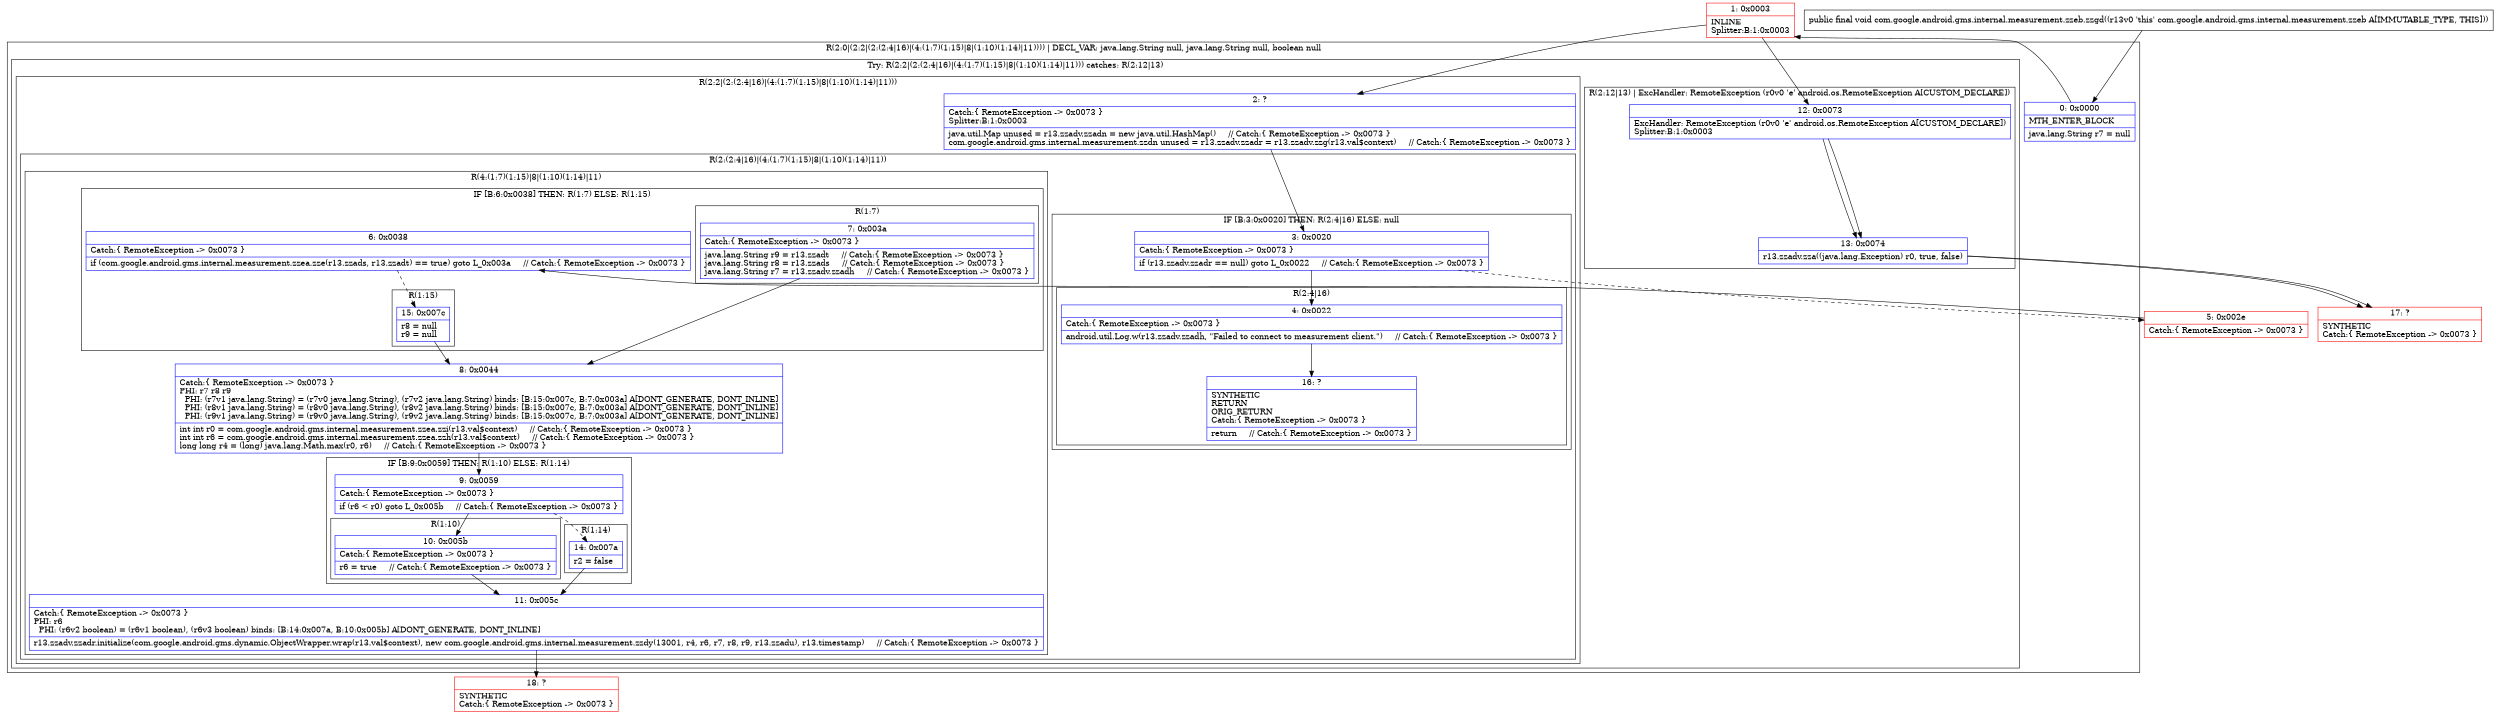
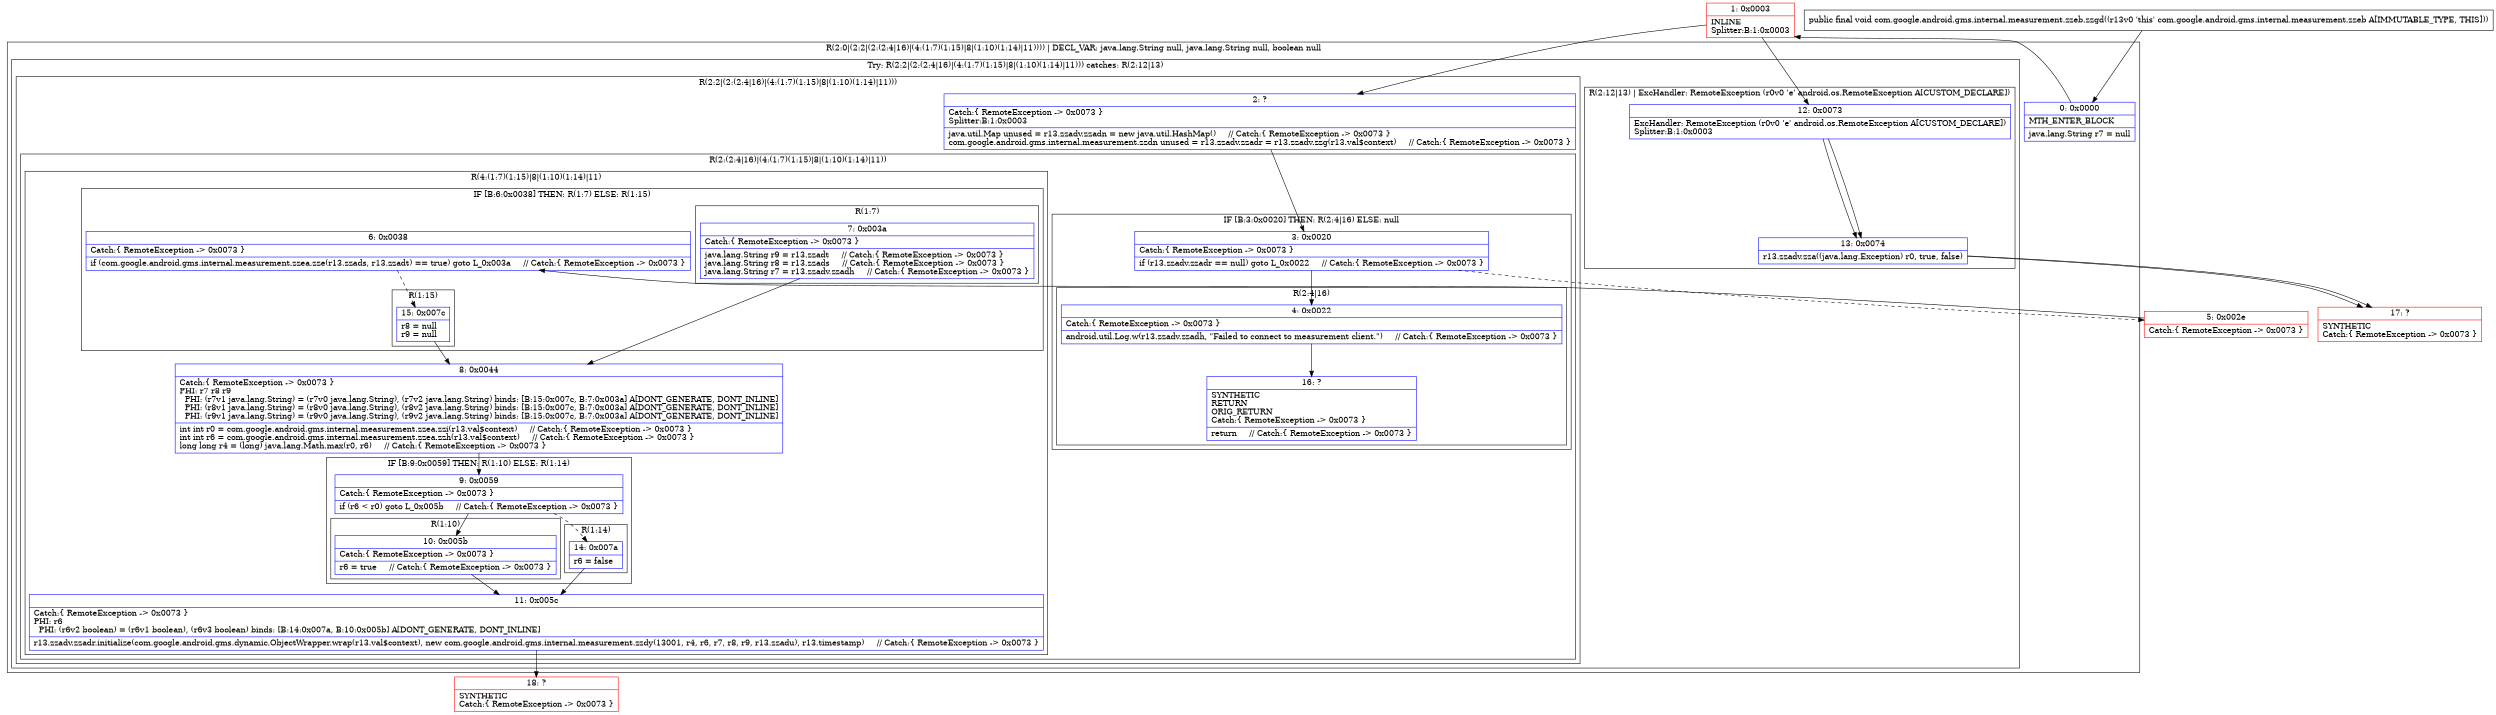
node "14: 0x007a": text "r2 = false" -> "r6 = false"
